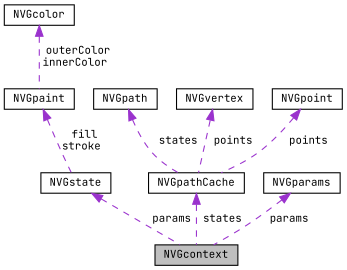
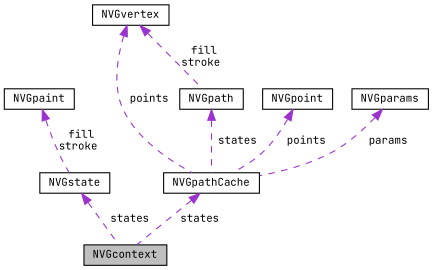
node "NVGcolor": removed
edge "NVGpath" -> "NVGvertex": added, label "fill stroke"
edge "NVGcontext" -> "NVGstate": label " params" -> " states"
edge "NVGcontext" -> "NVGparams": now "NVGpathCache" -> "NVGparams"
